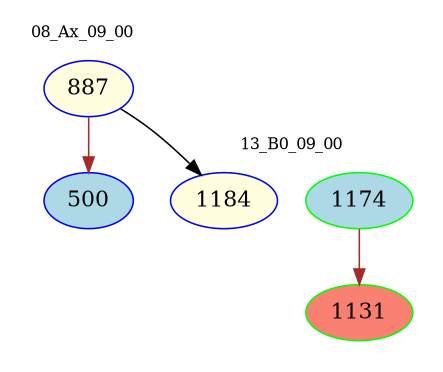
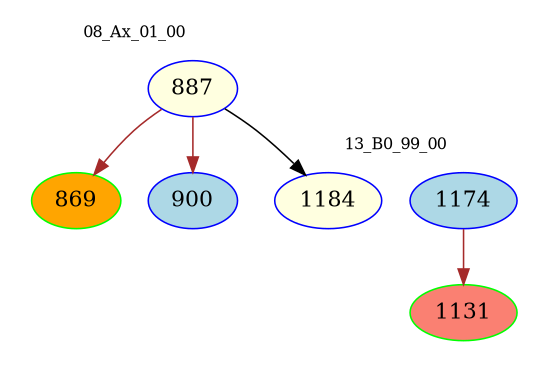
cluster "08_Ax_09_00": label "08_Ax_09_00" -> "08_Ax_01_00"
cluster "13_B0_09_00": label "13_B0_09_00" -> "13_B0_99_00"
node "869": added
node "500": label "500" -> "900"
node "1174": color green -> blue
